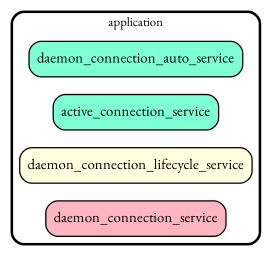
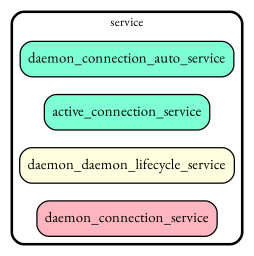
cluster "application": label "application" -> "service"
node "daemon_connection_lifecycle_service": label "daemon_connection_lifecycle_service" -> "daemon_daemon_lifecycle_service"
